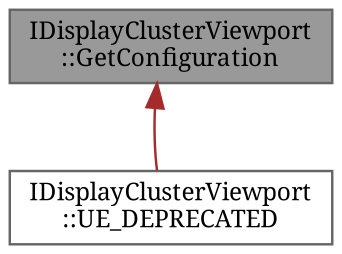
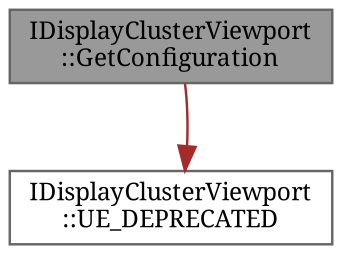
edge "IDisplayClusterViewport ::UE_DEPRECATED" -> "IDisplayClusterViewport ::GetConfiguration": reversed
